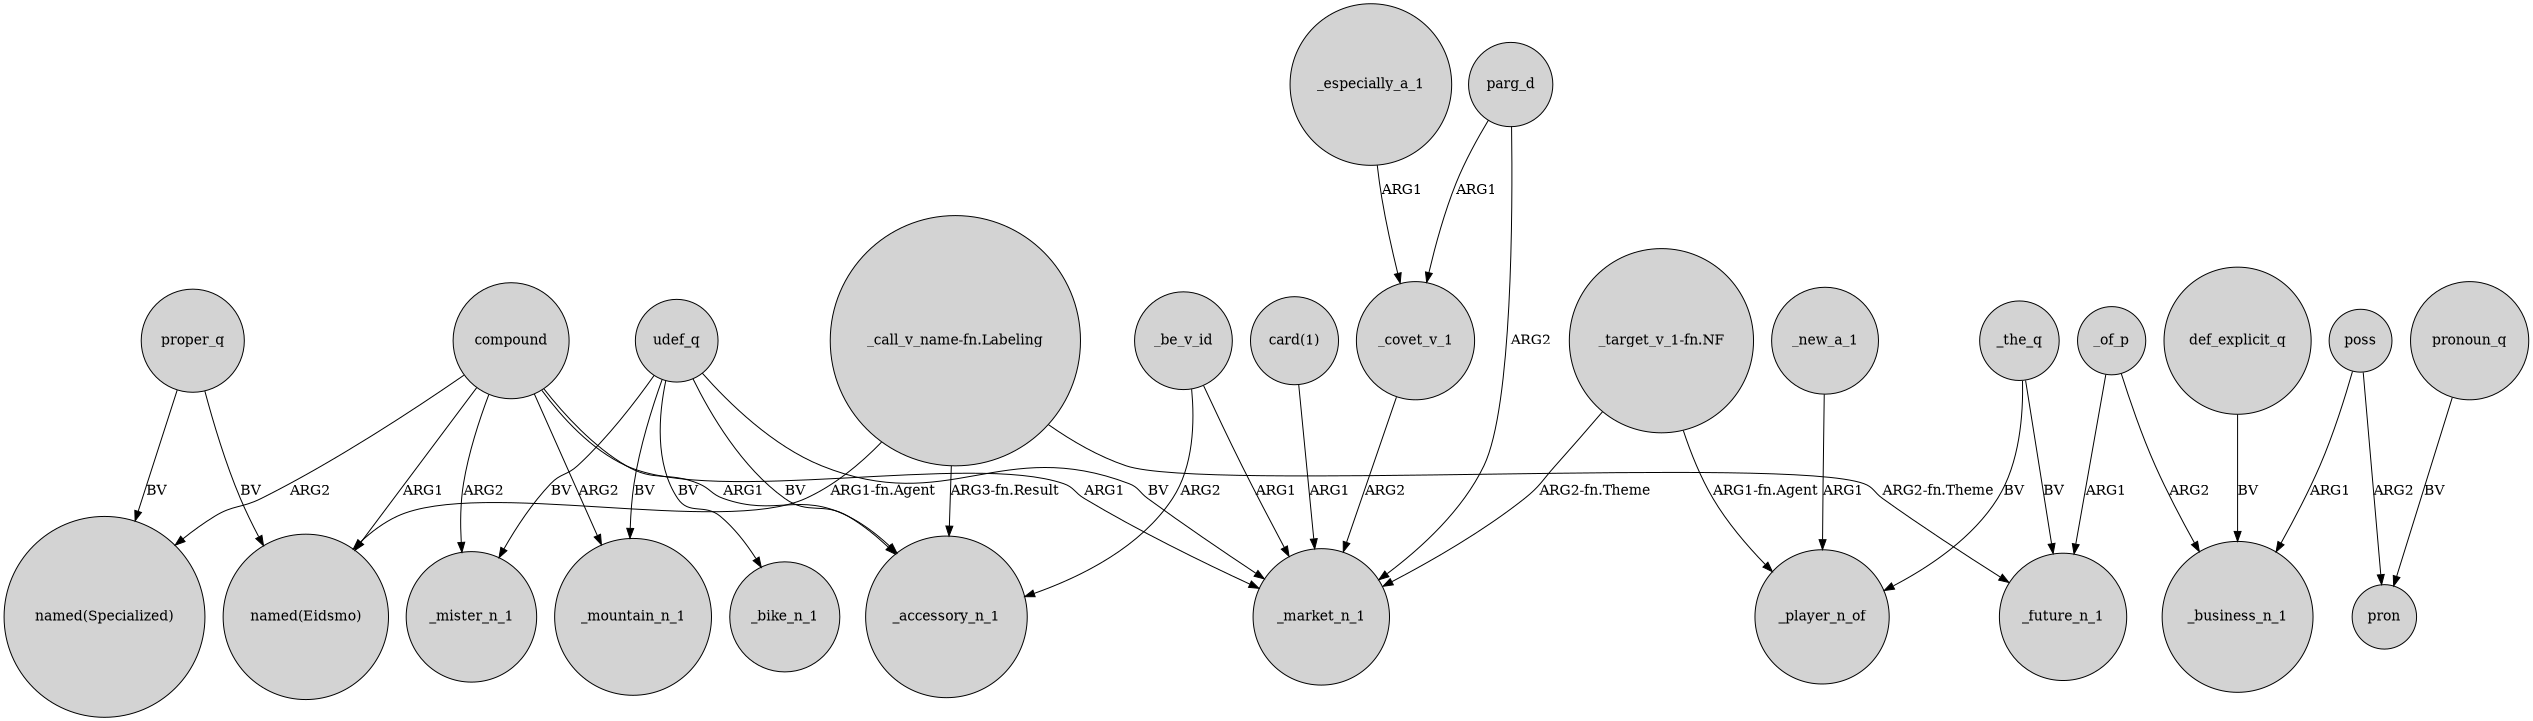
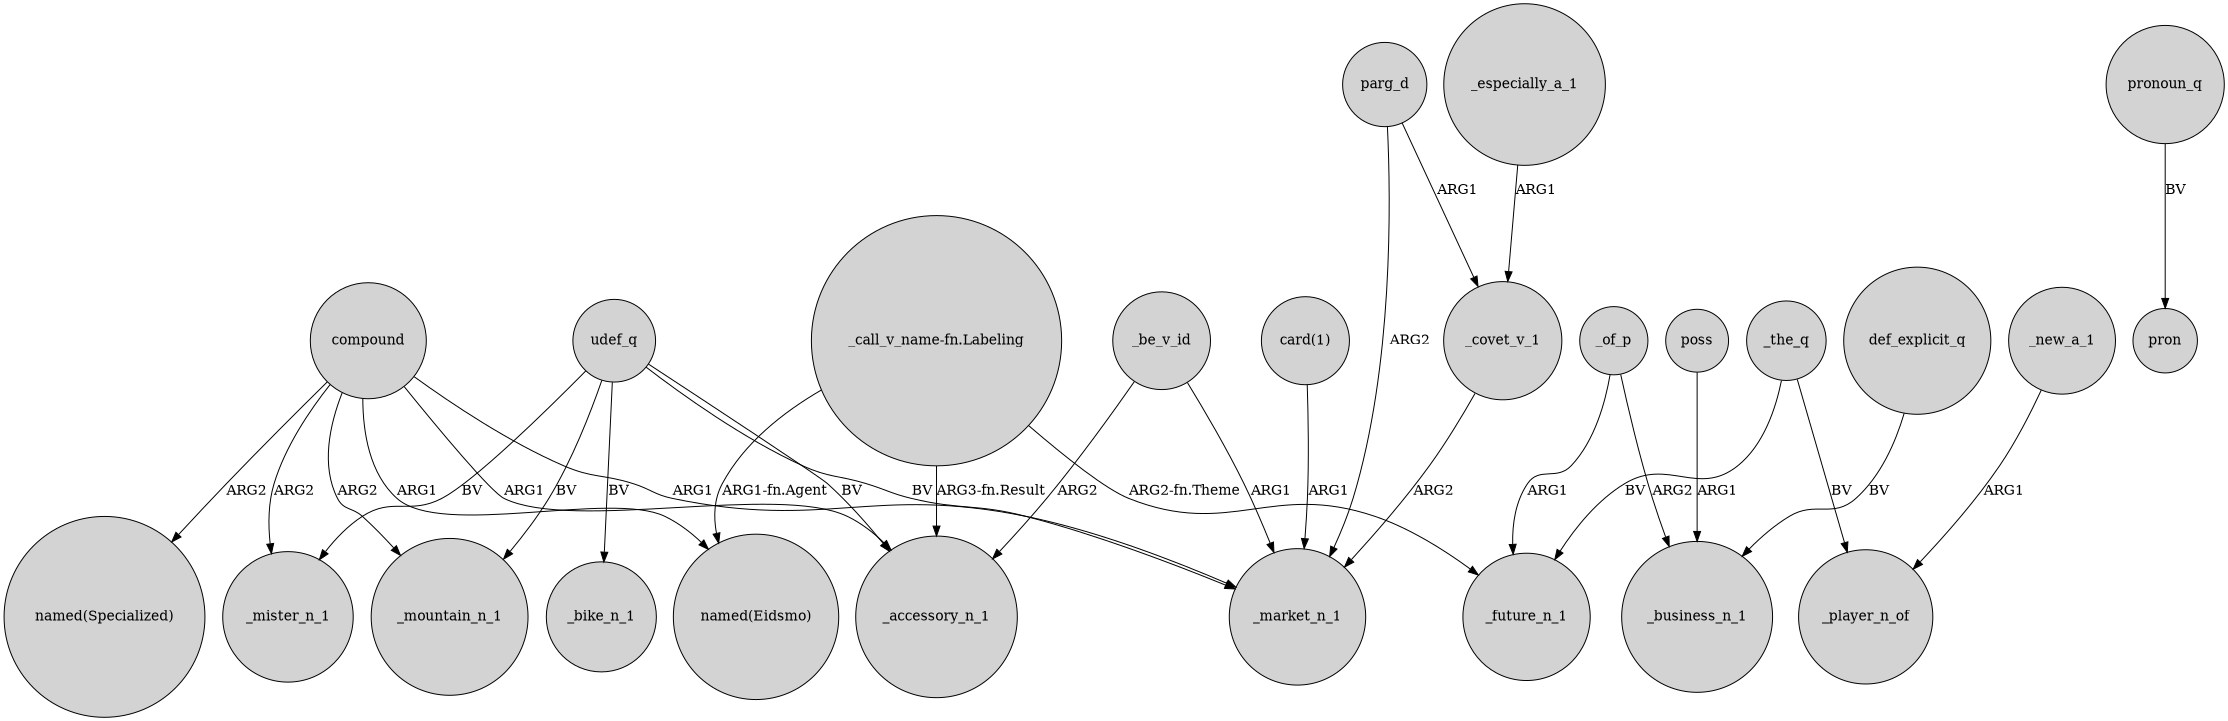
node "proper_q": removed
node "_target_v_1-fn.NF": removed
edge "poss" -> "pron": removed, label "ARG2"
